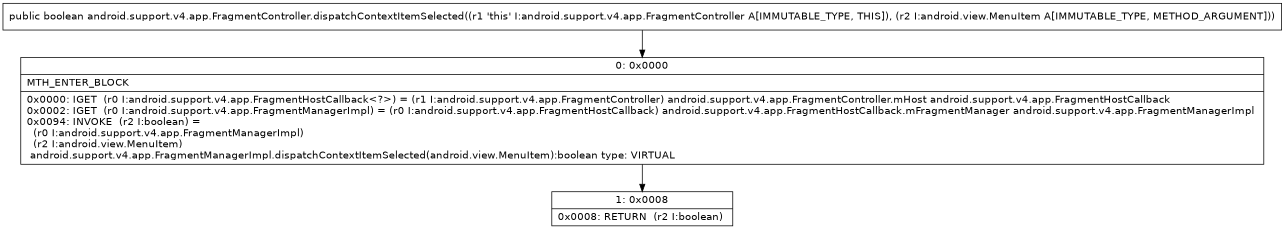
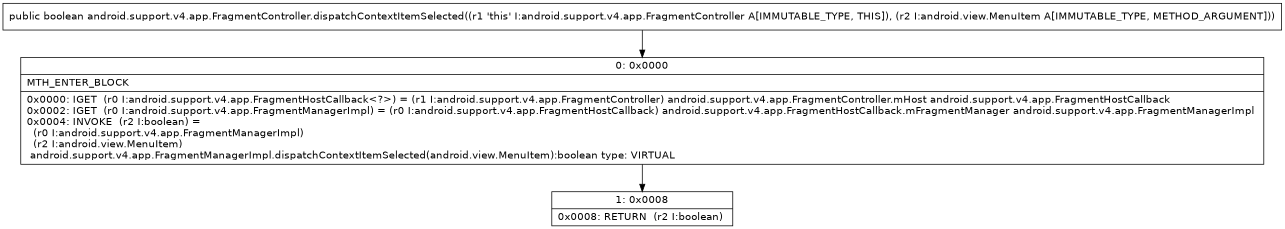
node "0: 0x0000": text "0x0094: INVOKE  (r2 I:boolean) =" -> "0x0004: INVOKE  (r2 I:boolean) ="
